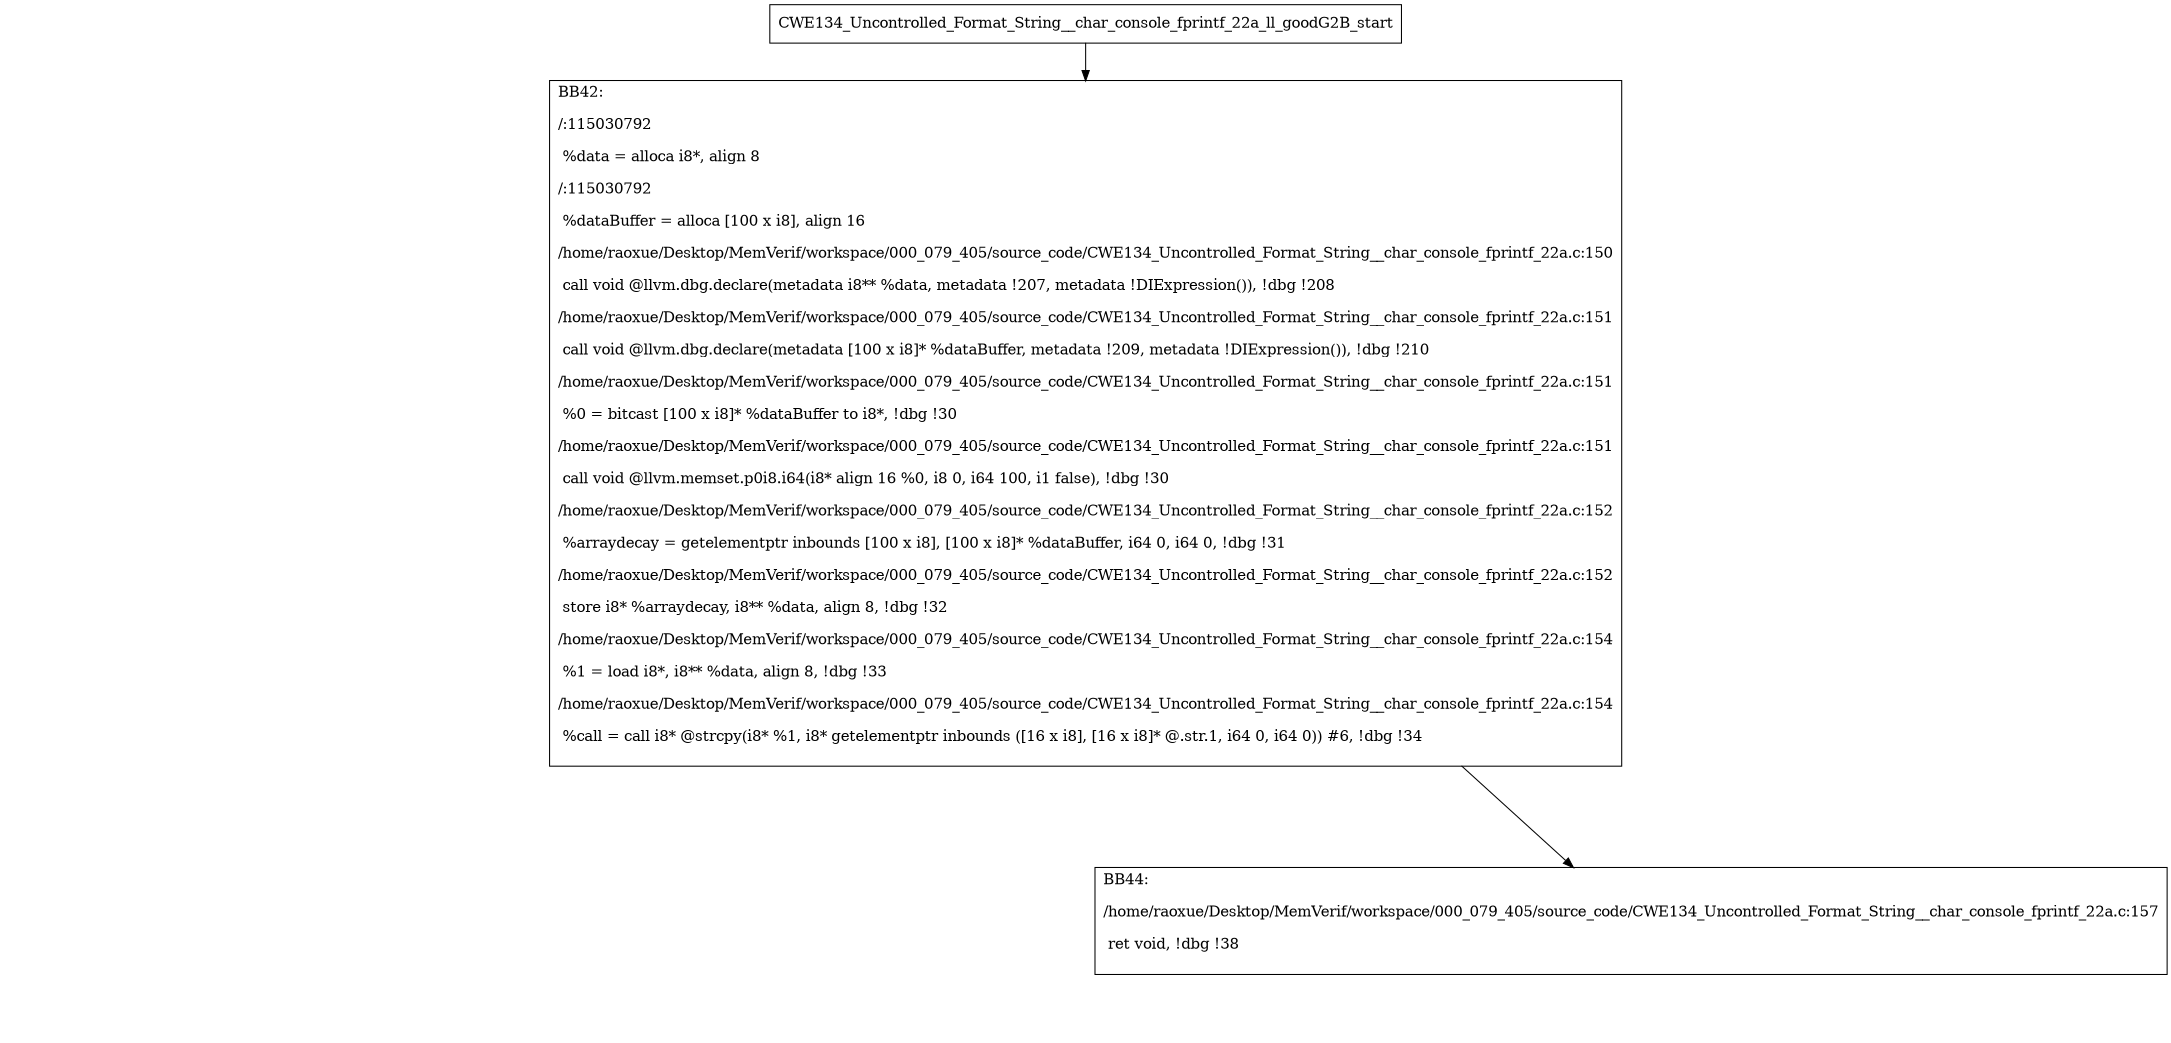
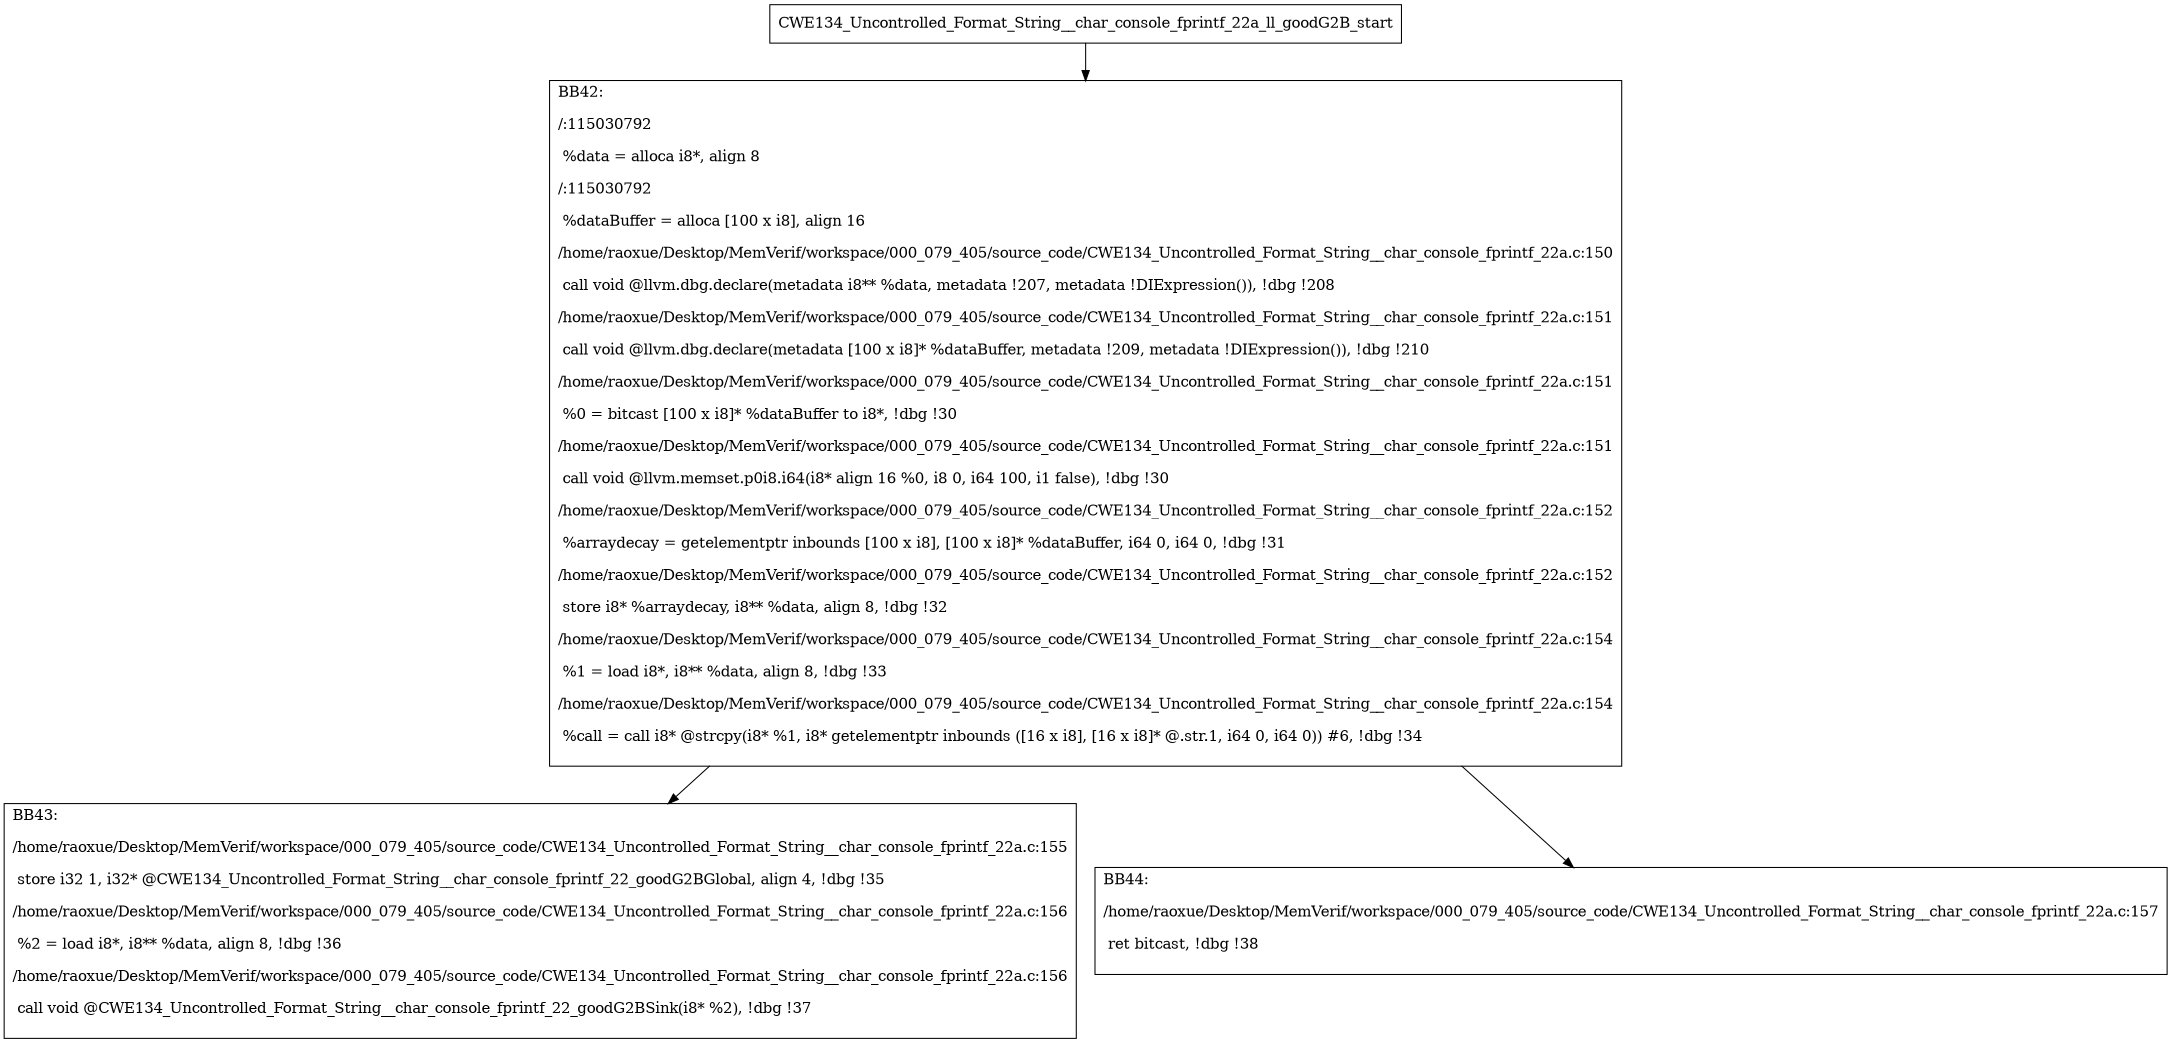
node "BB43:": added
node "BB44:": text "ret void, !dbg !38" -> "ret bitcast, !dbg !38"
